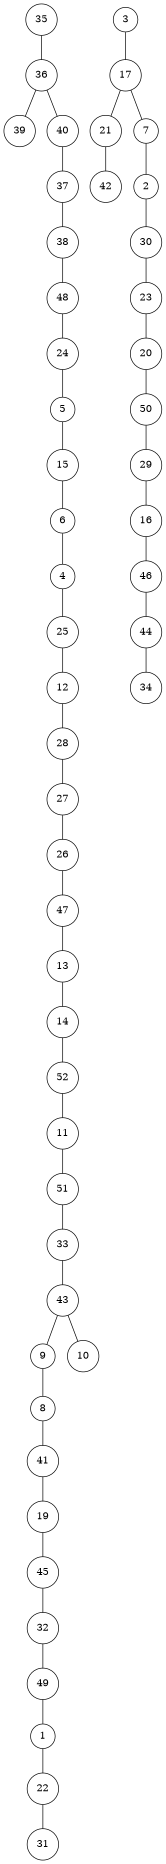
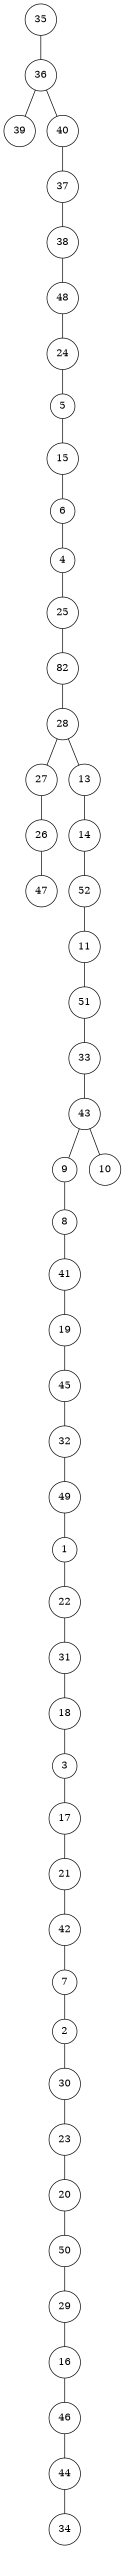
edge "17" -- "7": now "42" -- "7"
node "12": label "12" -> "82"
edge "47" -- "13": now "28" -- "13"
node "18": added
